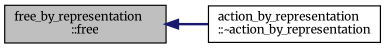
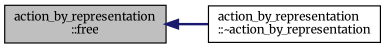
node "free_by_representation ::free": label "free_by_representation ::free" -> "action_by_representation ::free"
